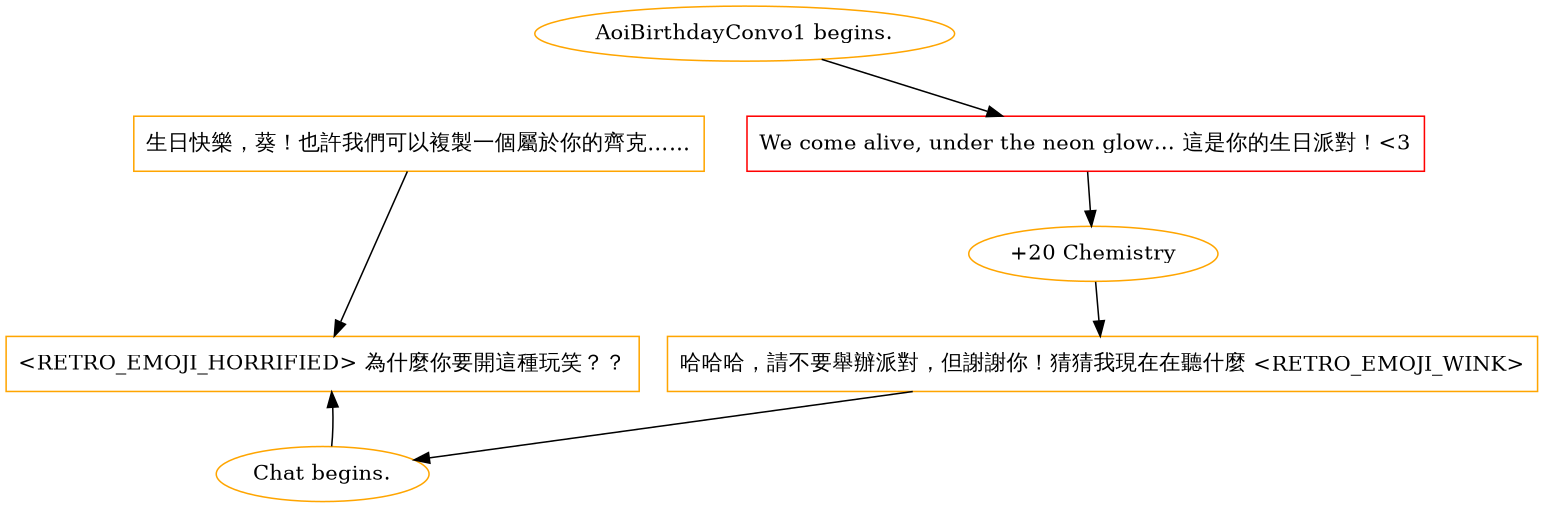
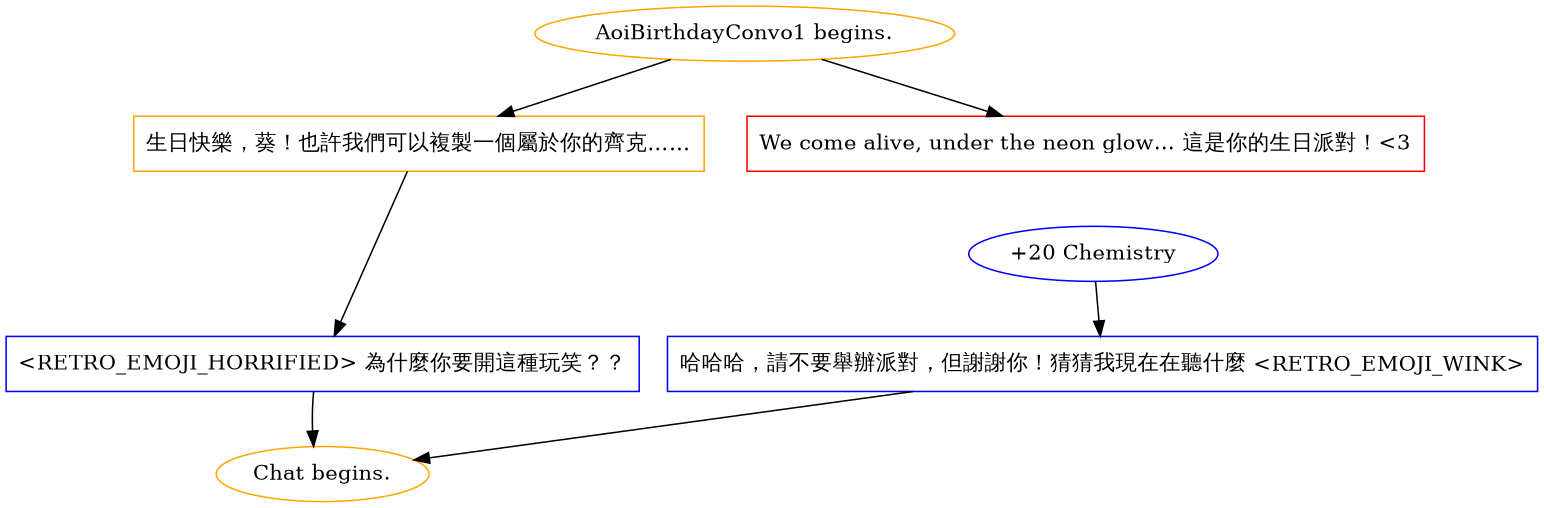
edge "AoiBirthdayConvo1 begins." -> "生日快樂，葵！也許我們可以複製一個屬於你的齊克……": added
edge "We come alive, under the neon glow… 這是你的生日派對！<3" -> "+20 Chemistry": removed
node "+20 Chemistry": color orange -> blue
node "<RETRO_EMOJI_HORRIFIED> 為什麼你要開這種玩笑？？": color orange -> blue
node "哈哈哈，請不要舉辦派對，但謝謝你！猜猜我現在在聽什麼 <RETRO_EMOJI_WINK>": color orange -> blue
edge "Chat begins." -> "<RETRO_EMOJI_HORRIFIED> 為什麼你要開這種玩笑？？": reversed
